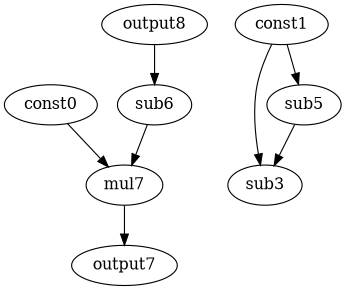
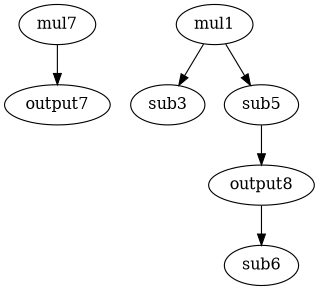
node "const1": label "const1" -> "mul1"
node "const0": removed
edge "sub6" -> "mul7": removed
edge "sub5" -> "sub3": now "sub5" -> "output8"
